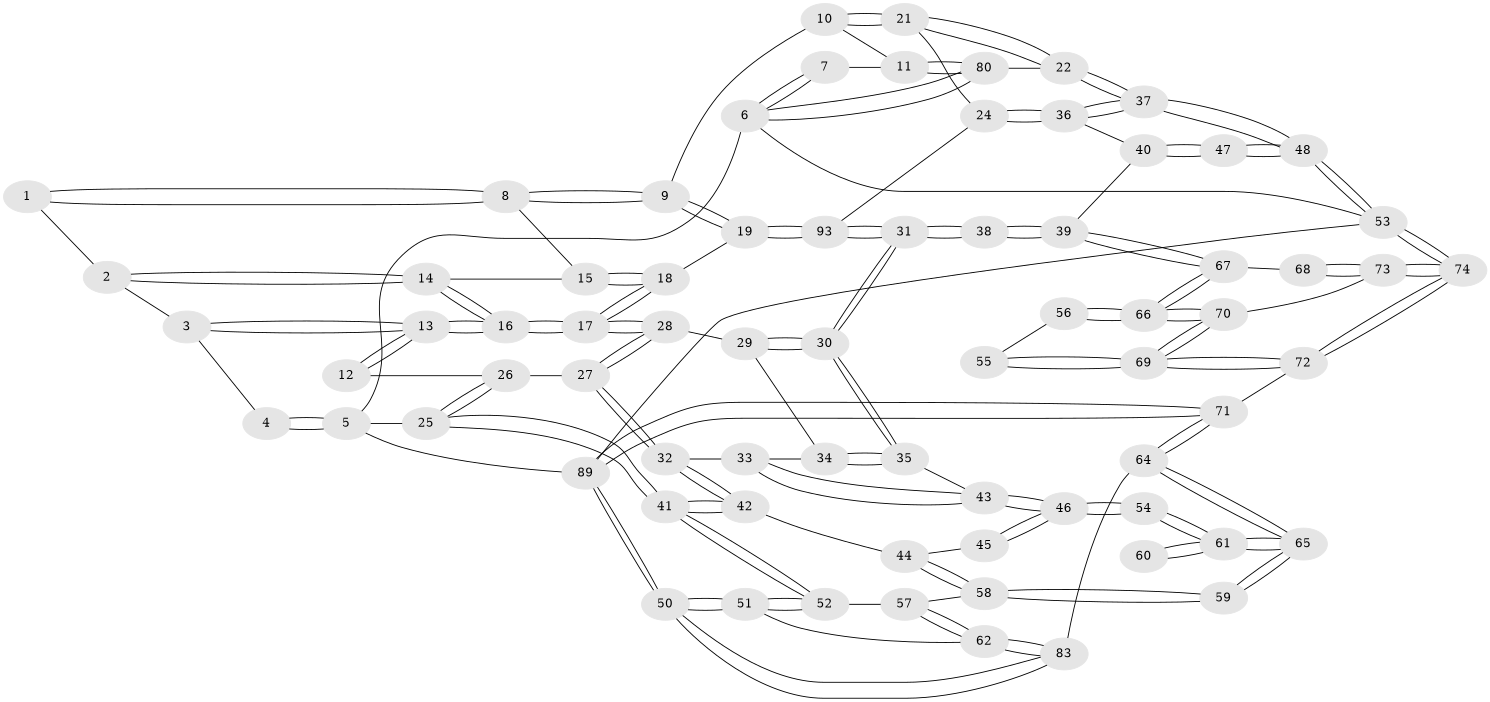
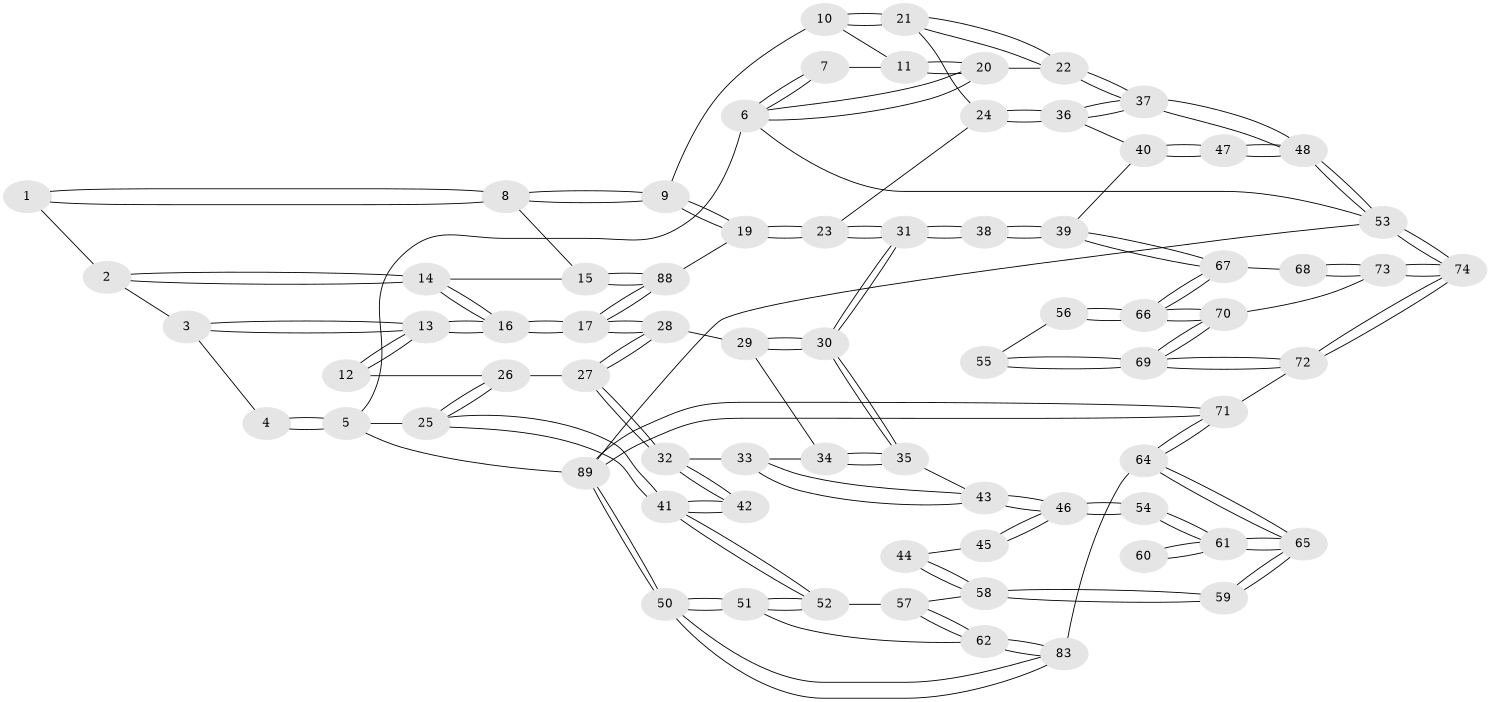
node "80": label "80" -> "20"
node "93": label "93" -> "23"
node "18": label "18" -> "88"
edge "42" -- "44": removed
